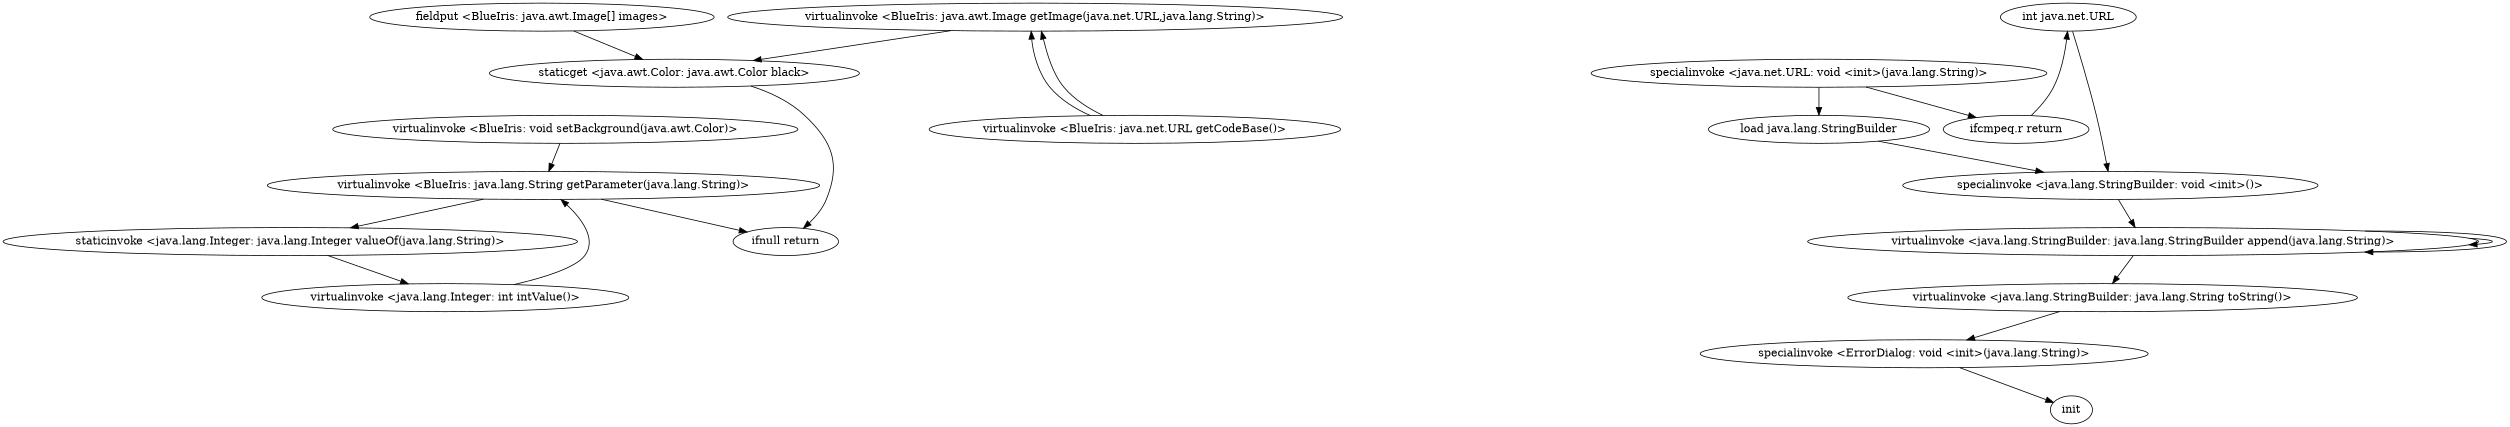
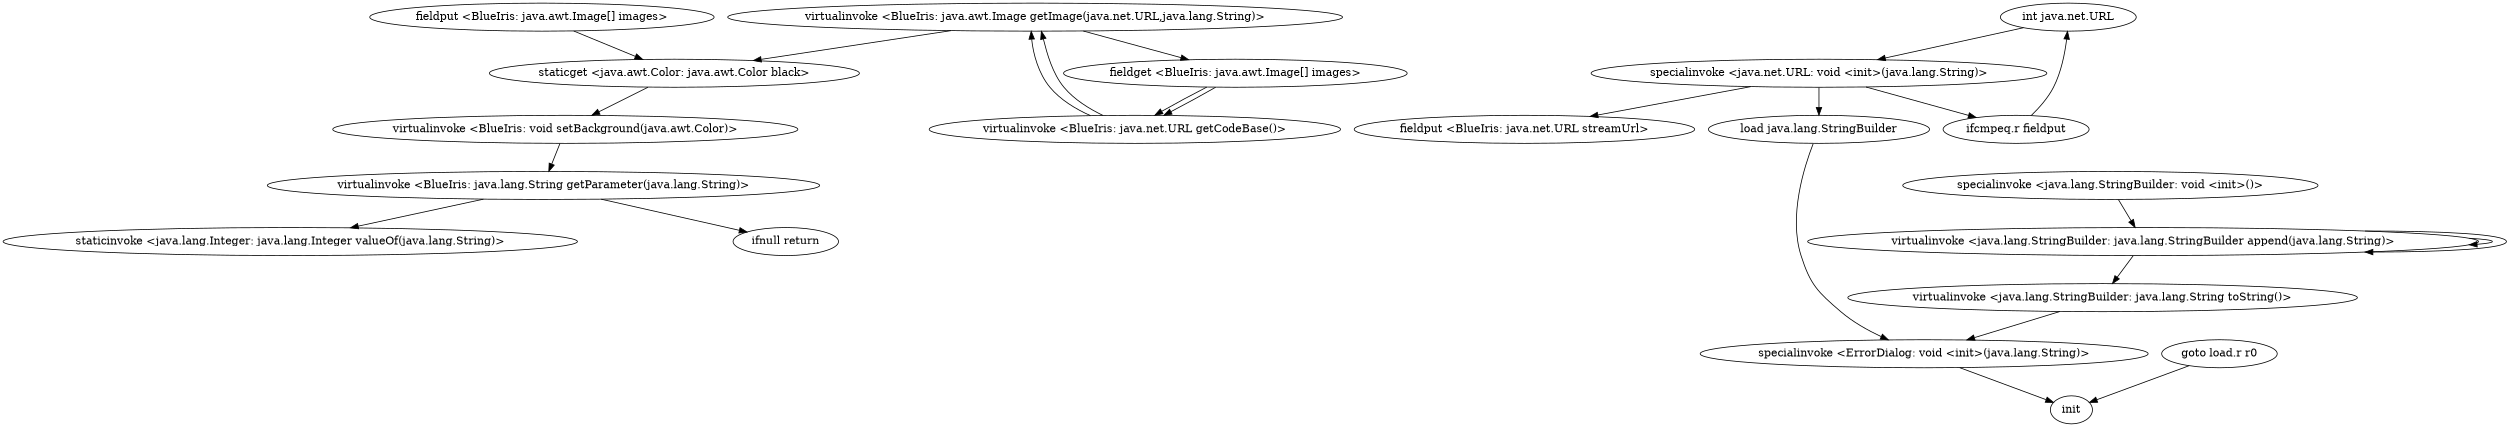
node "fieldget <BlueIris: java.awt.Image[] images>": added
edge "int java.net.URL" -> "specialinvoke <java.lang.StringBuilder: void <init>()>": now "int java.net.URL" -> "specialinvoke <java.net.URL: void <init>(java.lang.String)>"
node "fieldput <BlueIris: java.net.URL streamUrl>": added
node "ifcmpeq.r return": label "ifcmpeq.r return" -> "ifcmpeq.r fieldput"
edge "staticget <java.awt.Color: java.awt.Color black>" -> "ifnull return": now "staticget <java.awt.Color: java.awt.Color black>" -> "virtualinvoke <BlueIris: void setBackground(java.awt.Color)>"
edge "load java.lang.StringBuilder" -> "specialinvoke <java.lang.StringBuilder: void <init>()>": now "load java.lang.StringBuilder" -> "specialinvoke <ErrorDialog: void <init>(java.lang.String)>"
node "virtualinvoke <java.lang.Integer: int intValue()>": removed
node "goto load.r r0": added
